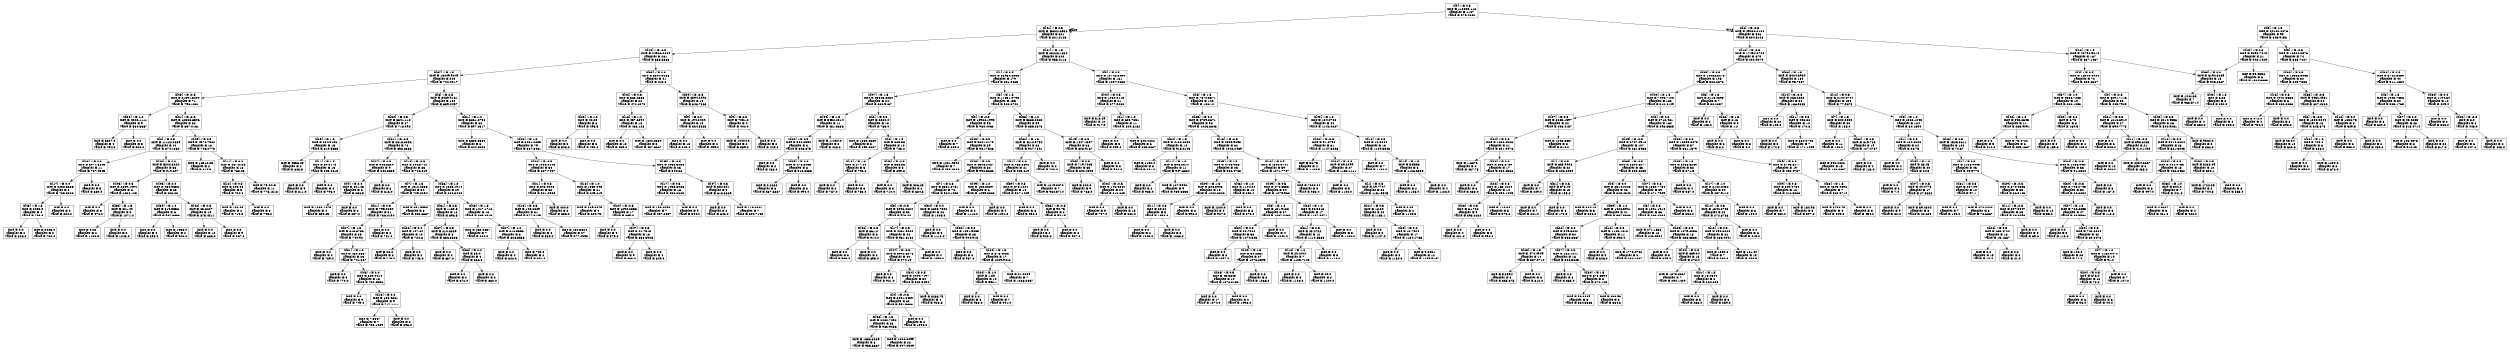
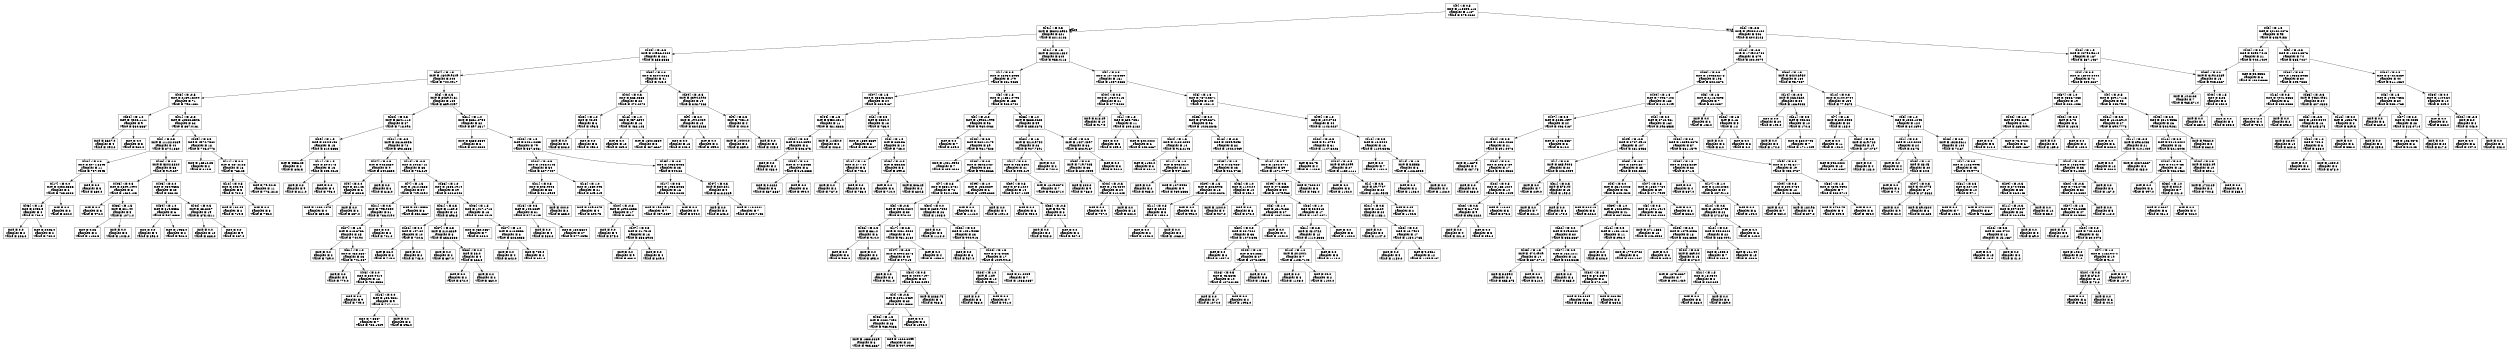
edge "X[42] <= 0.5 mse = 565.2665 samples = 22 value = 472.2273" -> "X[23] <= 1.0 mse = 42.25 samples = 6 value = 496.5": added
node "X[26] <= 0.5 mse = 133.4722 samples = 18 value = 15.1667": label "X[26] <= 0.5 mse = 133.4722 samples = 18 value = 15.1667" -> "X[26] <= 0.5 mse = 133.4722 samples = 18 samples = 15.1667"
node "mse = 1350.0 value = 7 value = 288.0": label "mse = 1350.0 value = 7 value = 288.0" -> "mse = 1350.0 samples = 7 value = 288.0"
